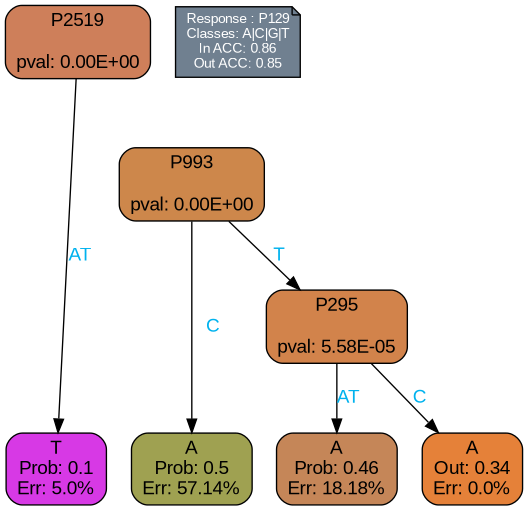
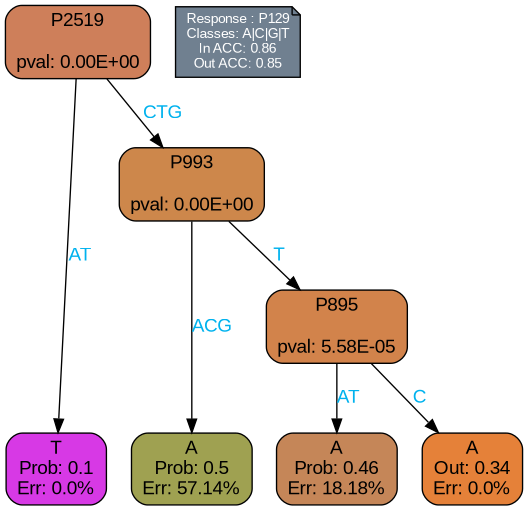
edge "P2519 pval: 0.00E+00" -> "P993 pval: 0.00E+00": added, label "CTG"
edge "P993 pval: 0.00E+00" -> "A Prob: 0.5 Err: 57.14%": label "C" -> "ACG"
node "P295 pval: 5.58E-05": label "P295 pval: 5.58E-05" -> "P895 pval: 5.58E-05"
node "T Prob: 0.1 Err: 5.0%": label "T Prob: 0.1 Err: 5.0%" -> "T Prob: 0.1 Err: 0.0%"
